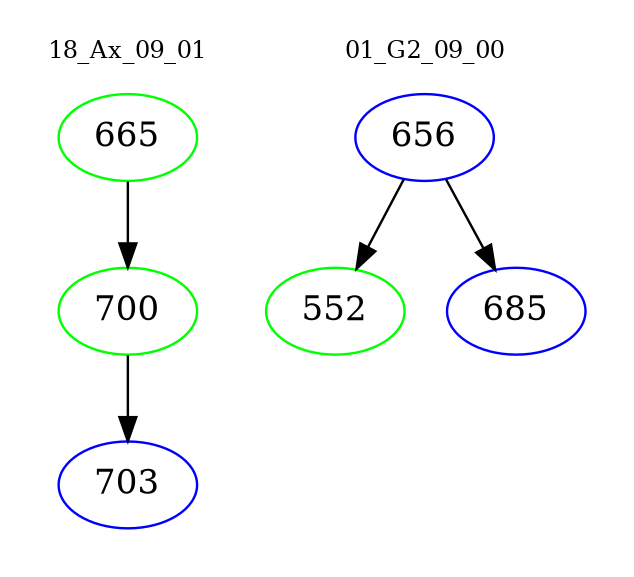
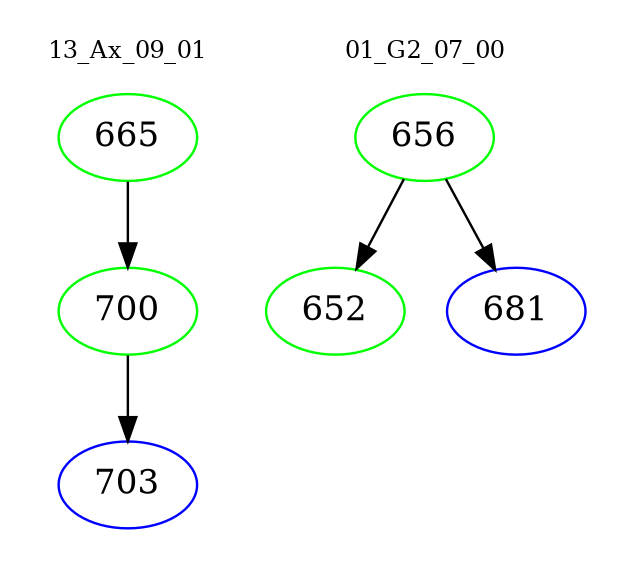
cluster "18_Ax_09_01": label "18_Ax_09_01" -> "13_Ax_09_01"
cluster "01_G2_09_00": label "01_G2_09_00" -> "01_G2_07_00"
node "656": color blue -> green
node "552": label "552" -> "652"
node "685": label "685" -> "681"
